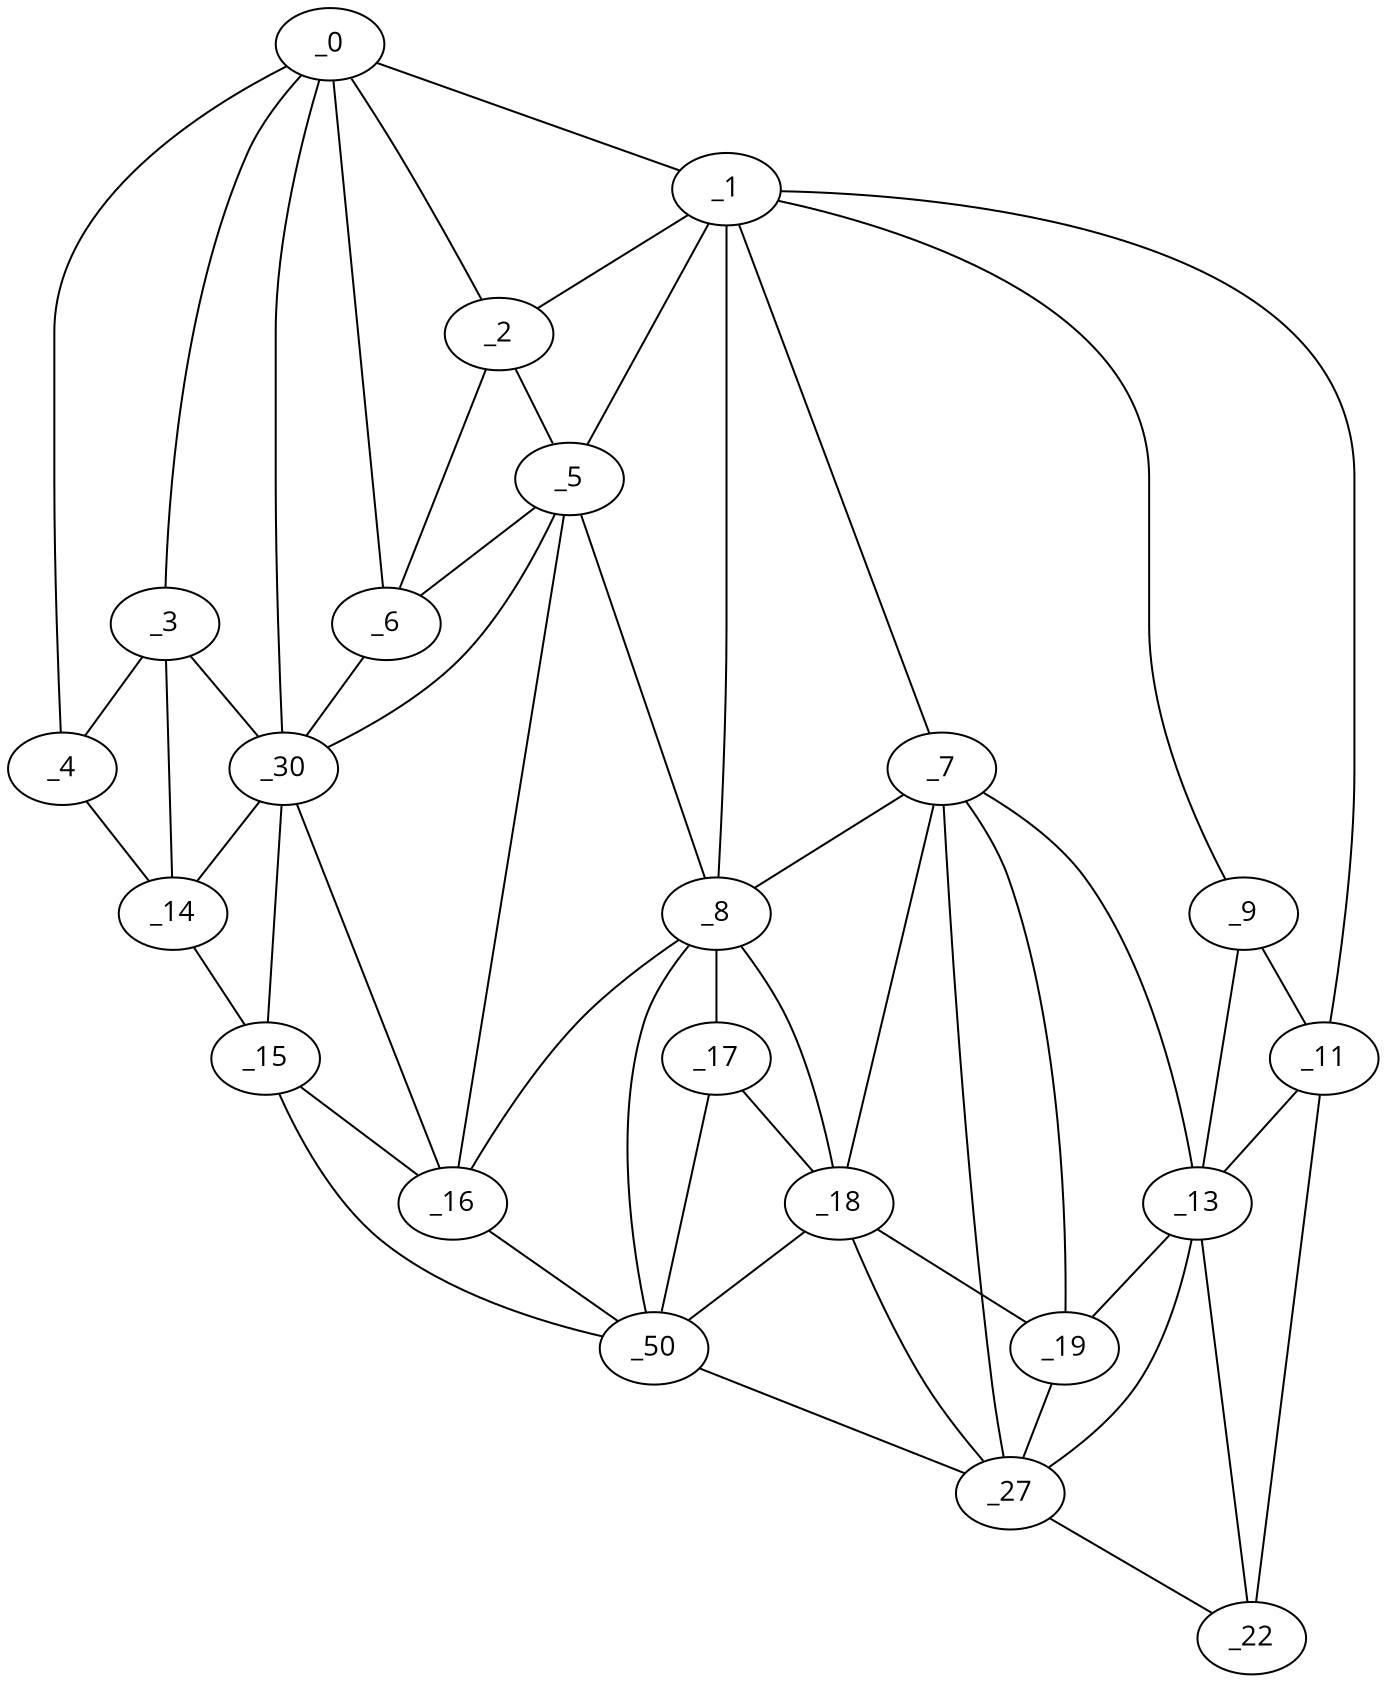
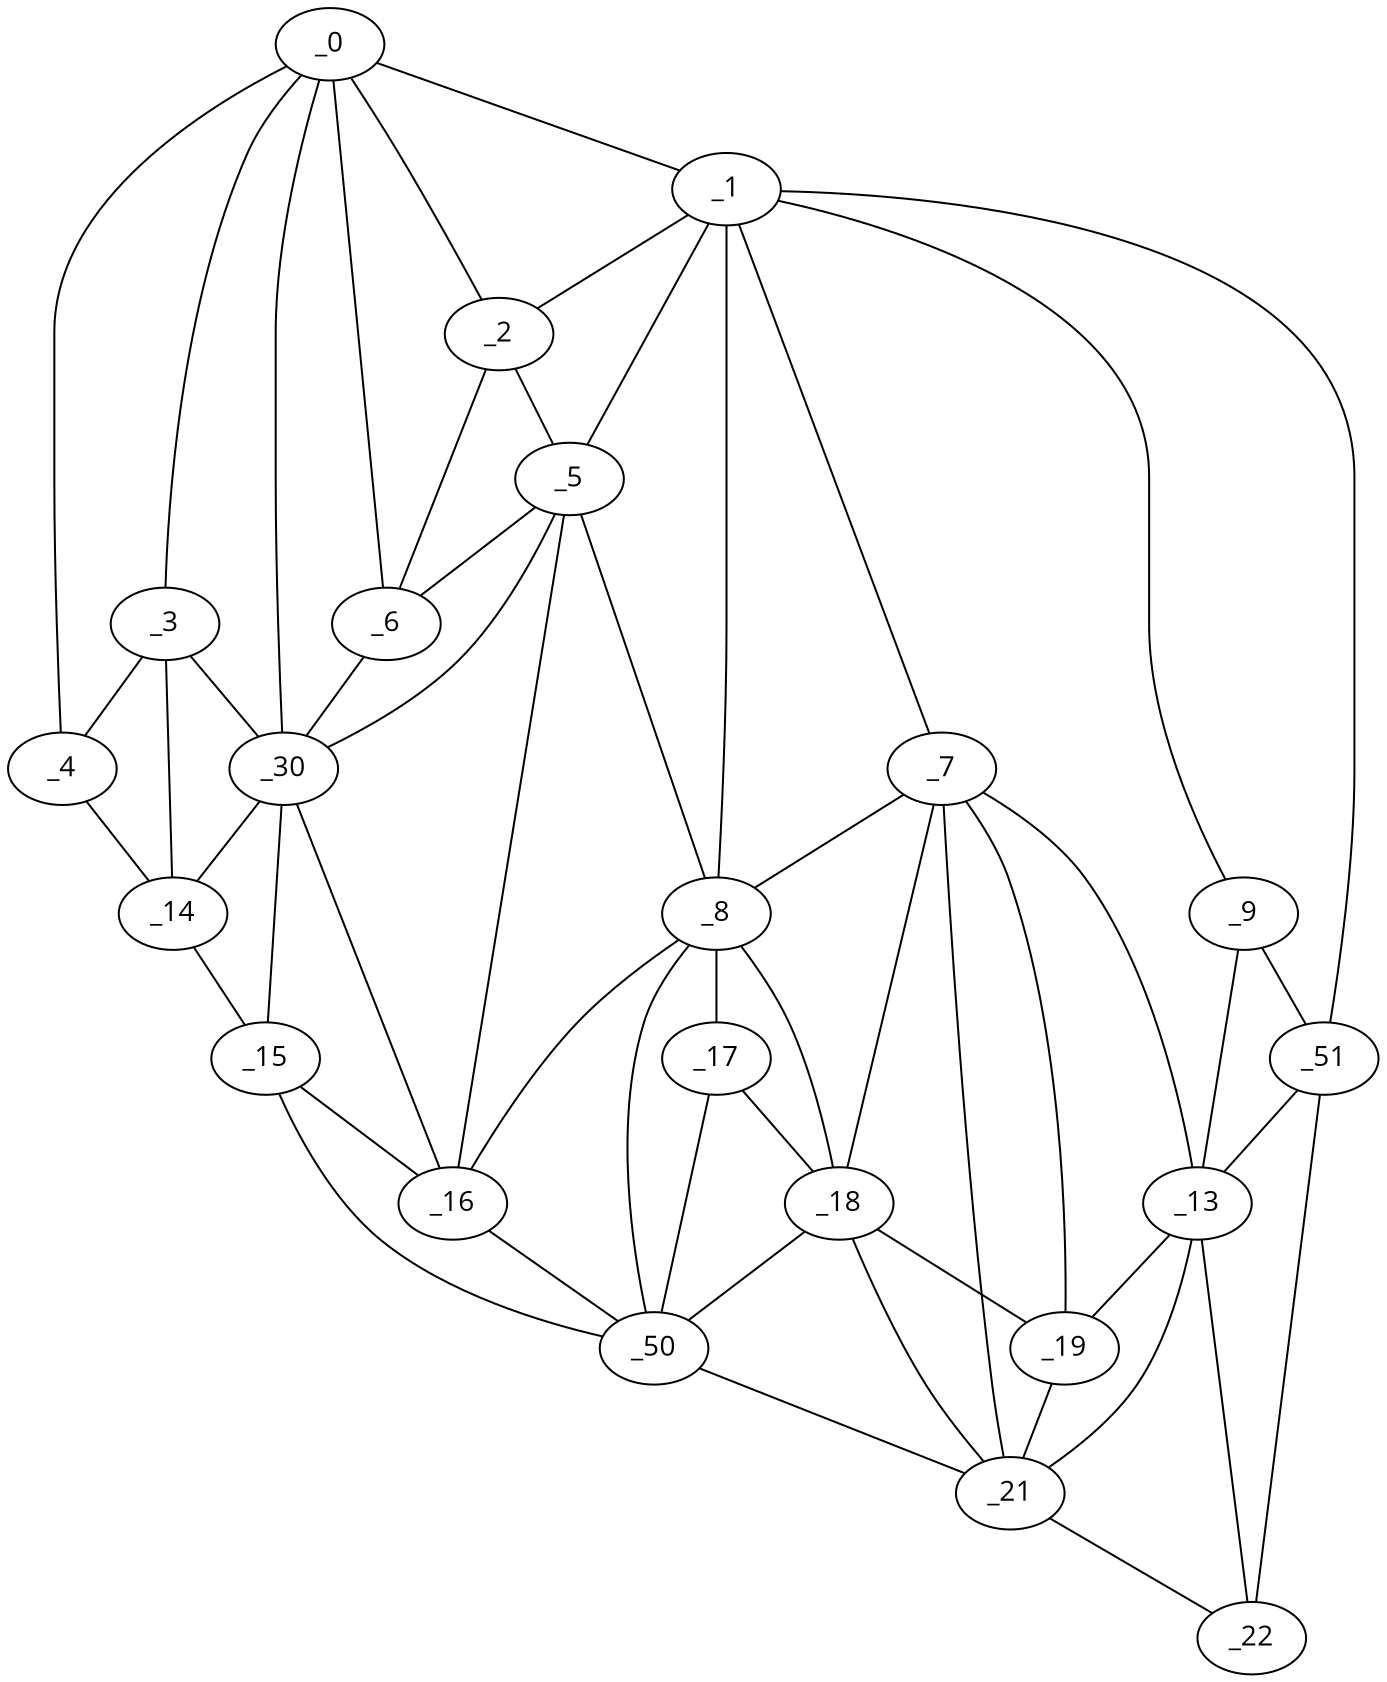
node "_11": label "_11" -> "_51"
node "_27": label "_27" -> "_21"
